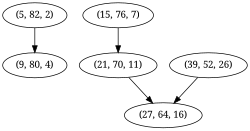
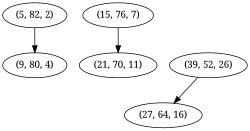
edge "(21, 70, 11)" -> "(27, 64, 16)": removed
